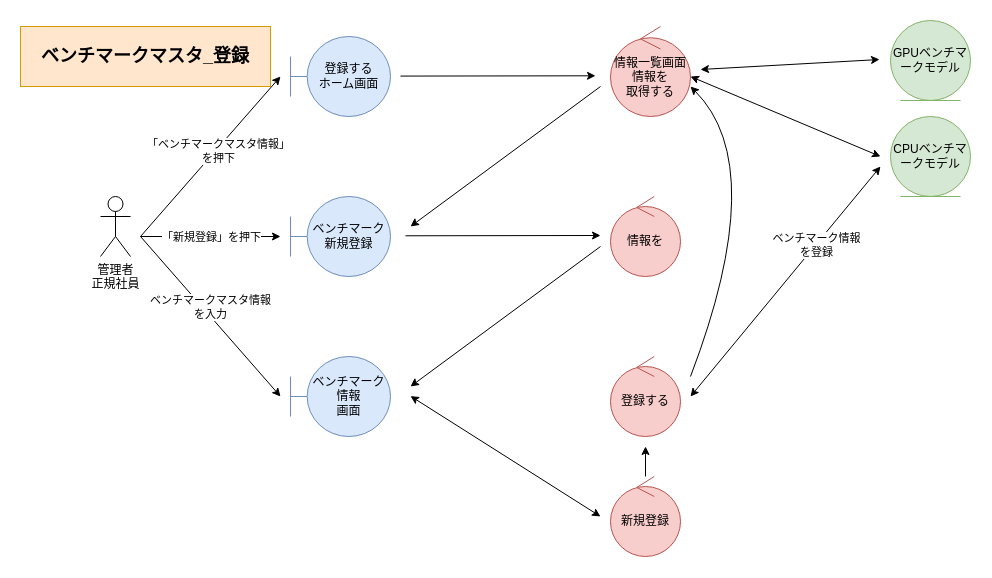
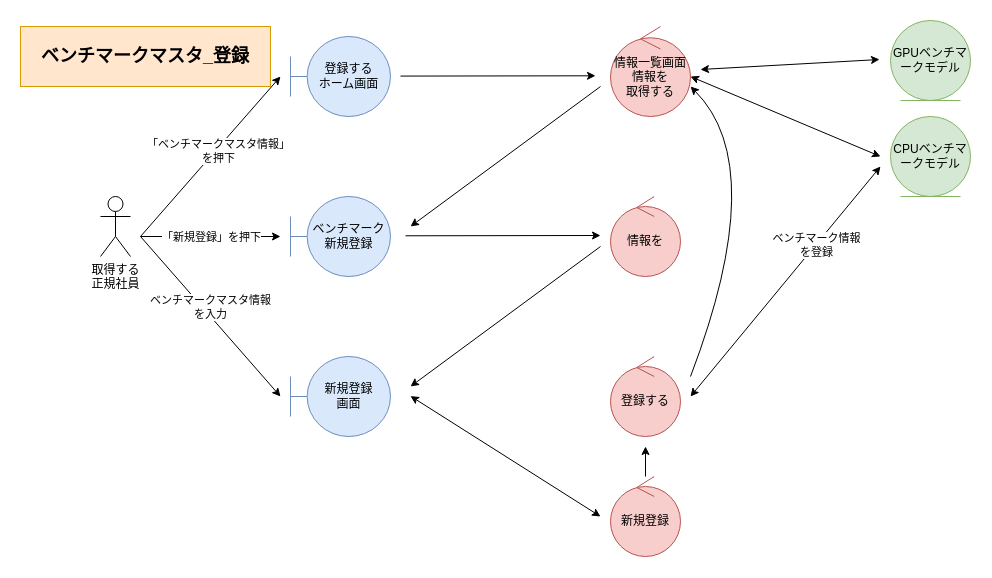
node "管理者 正規社員": label "管理者 正規社員" -> "取得する 正規社員"
node "ベンチマーク情報 画面": label "ベンチマーク情報 画面" -> "新規登録 画面"
